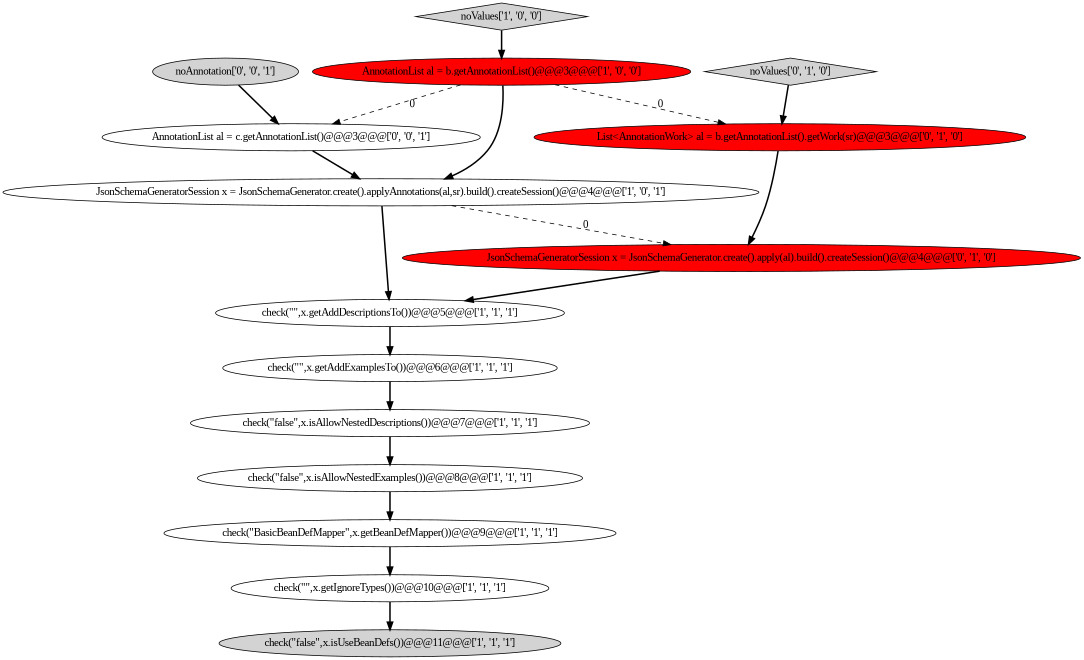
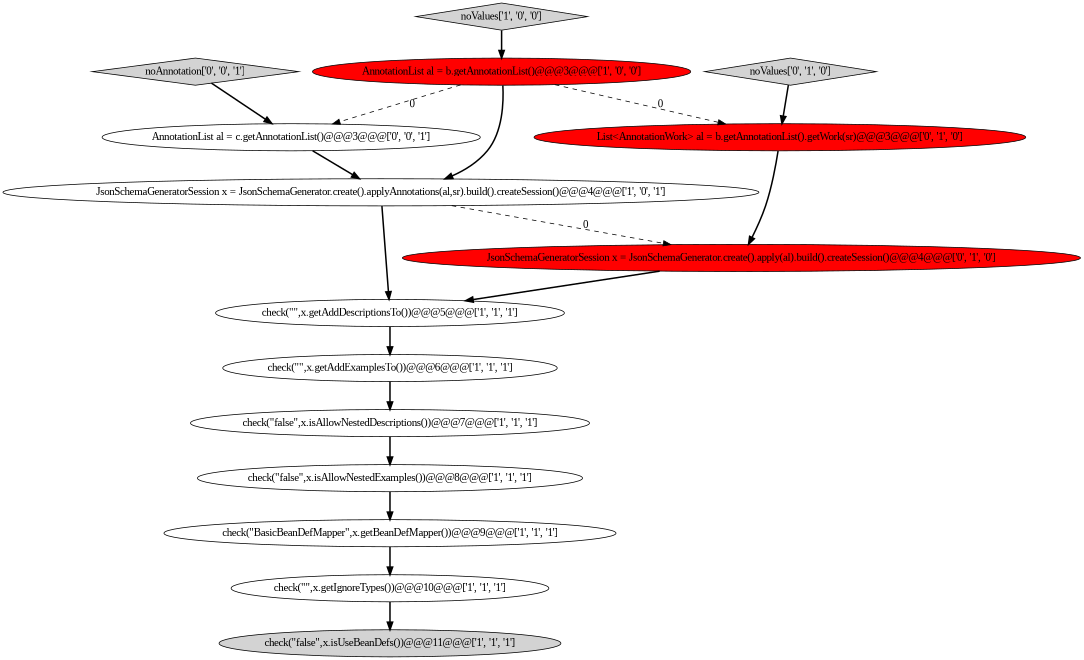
node "noAnnotation['0', '0', '1']": shape ellipse -> diamond
